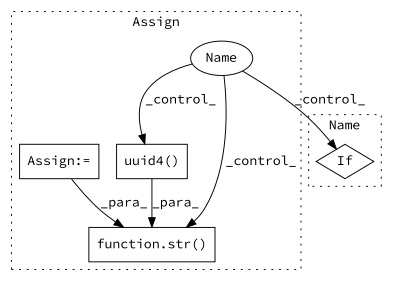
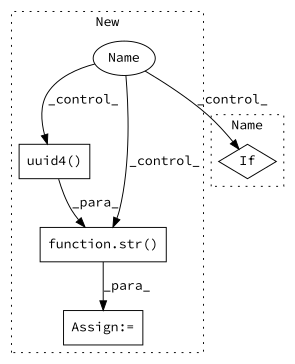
cluster "Assign": label "Assign" -> "New"
edge "Assign:=" -> "function.str()": reversed
